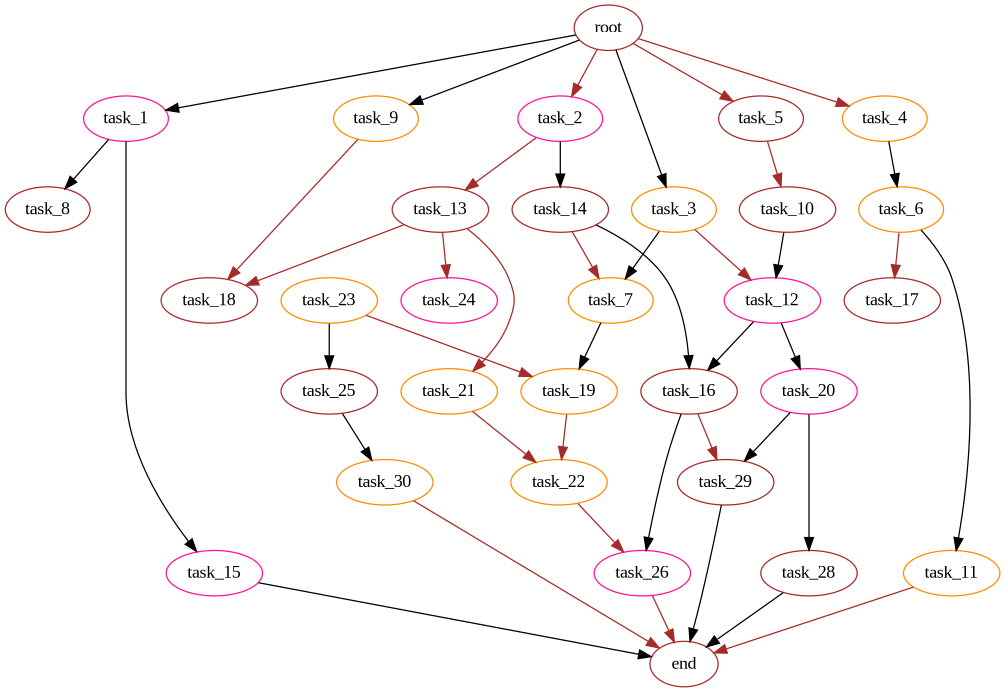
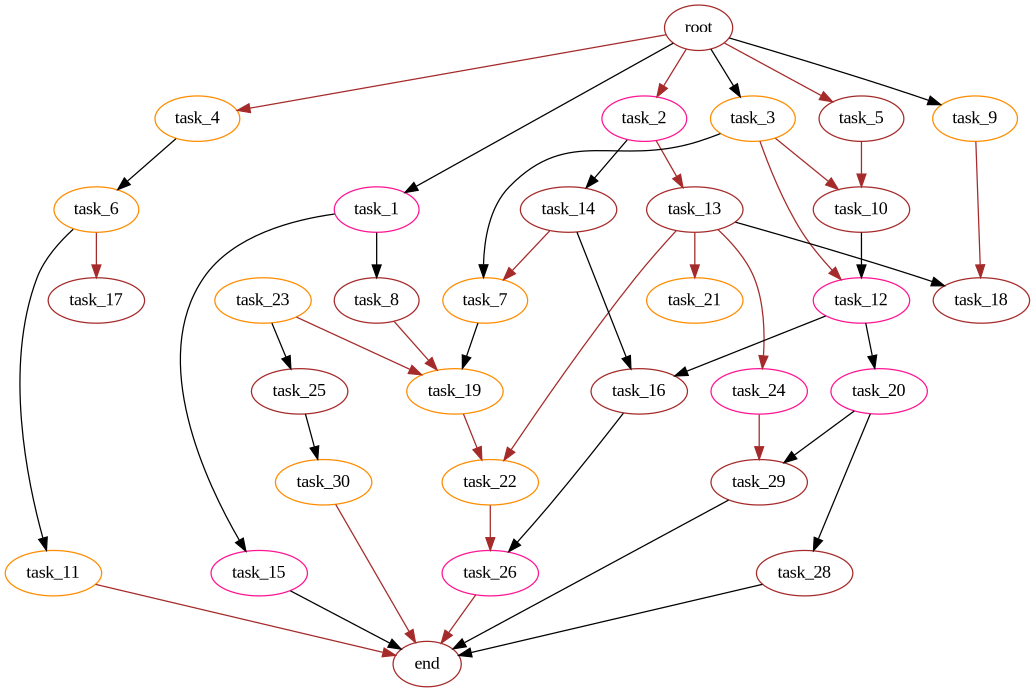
edge "task_3" -> "task_10": added
edge "task_13" -> "task_18": color brown -> black
edge "task_8" -> "task_19": added
edge "task_16" -> "task_29": now "task_24" -> "task_29"
edge "task_21" -> "task_22": now "task_13" -> "task_22"
